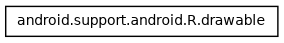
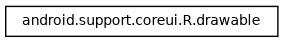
node "android.support.android.R.drawable": label "android.support.android.R.drawable" -> "android.support.coreui.R.drawable"
